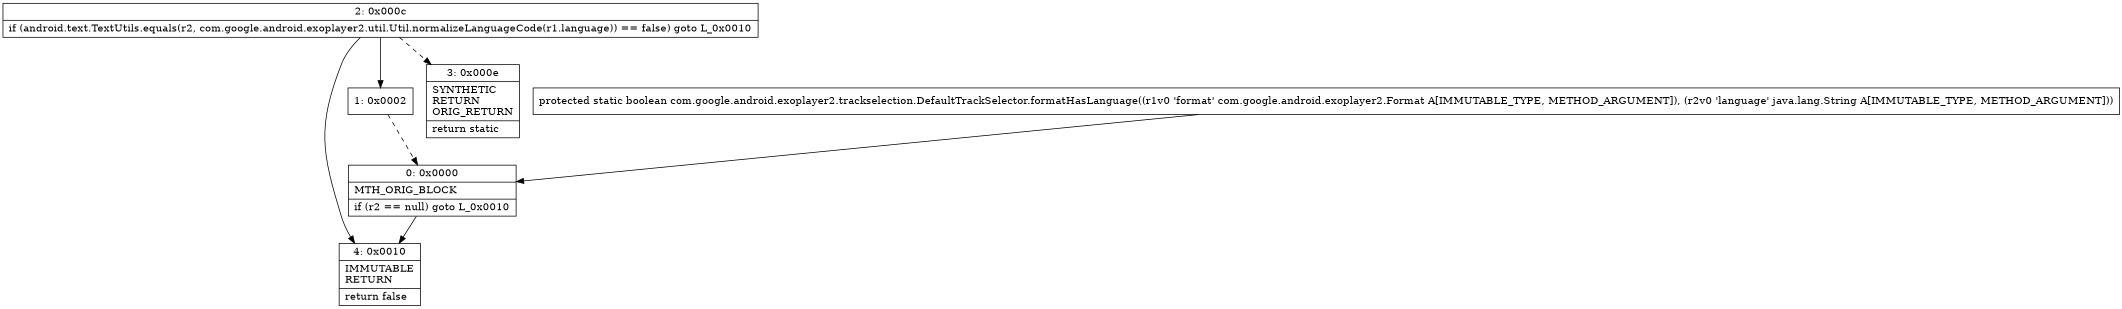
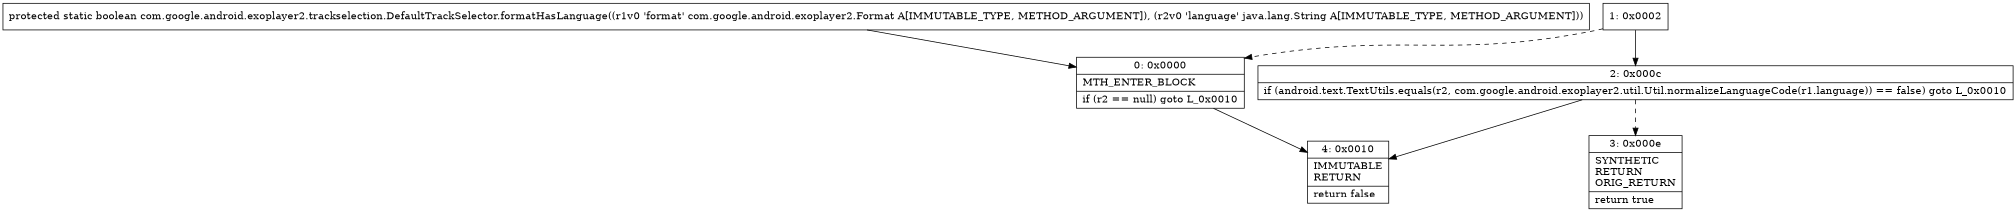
edge "2: 0x000c" -> "1: 0x0002": reversed
node "3: 0x000e": text "return static" -> "return true"
node "0: 0x0000": text "MTH_ORIG_BLOCK" -> "MTH_ENTER_BLOCK"
